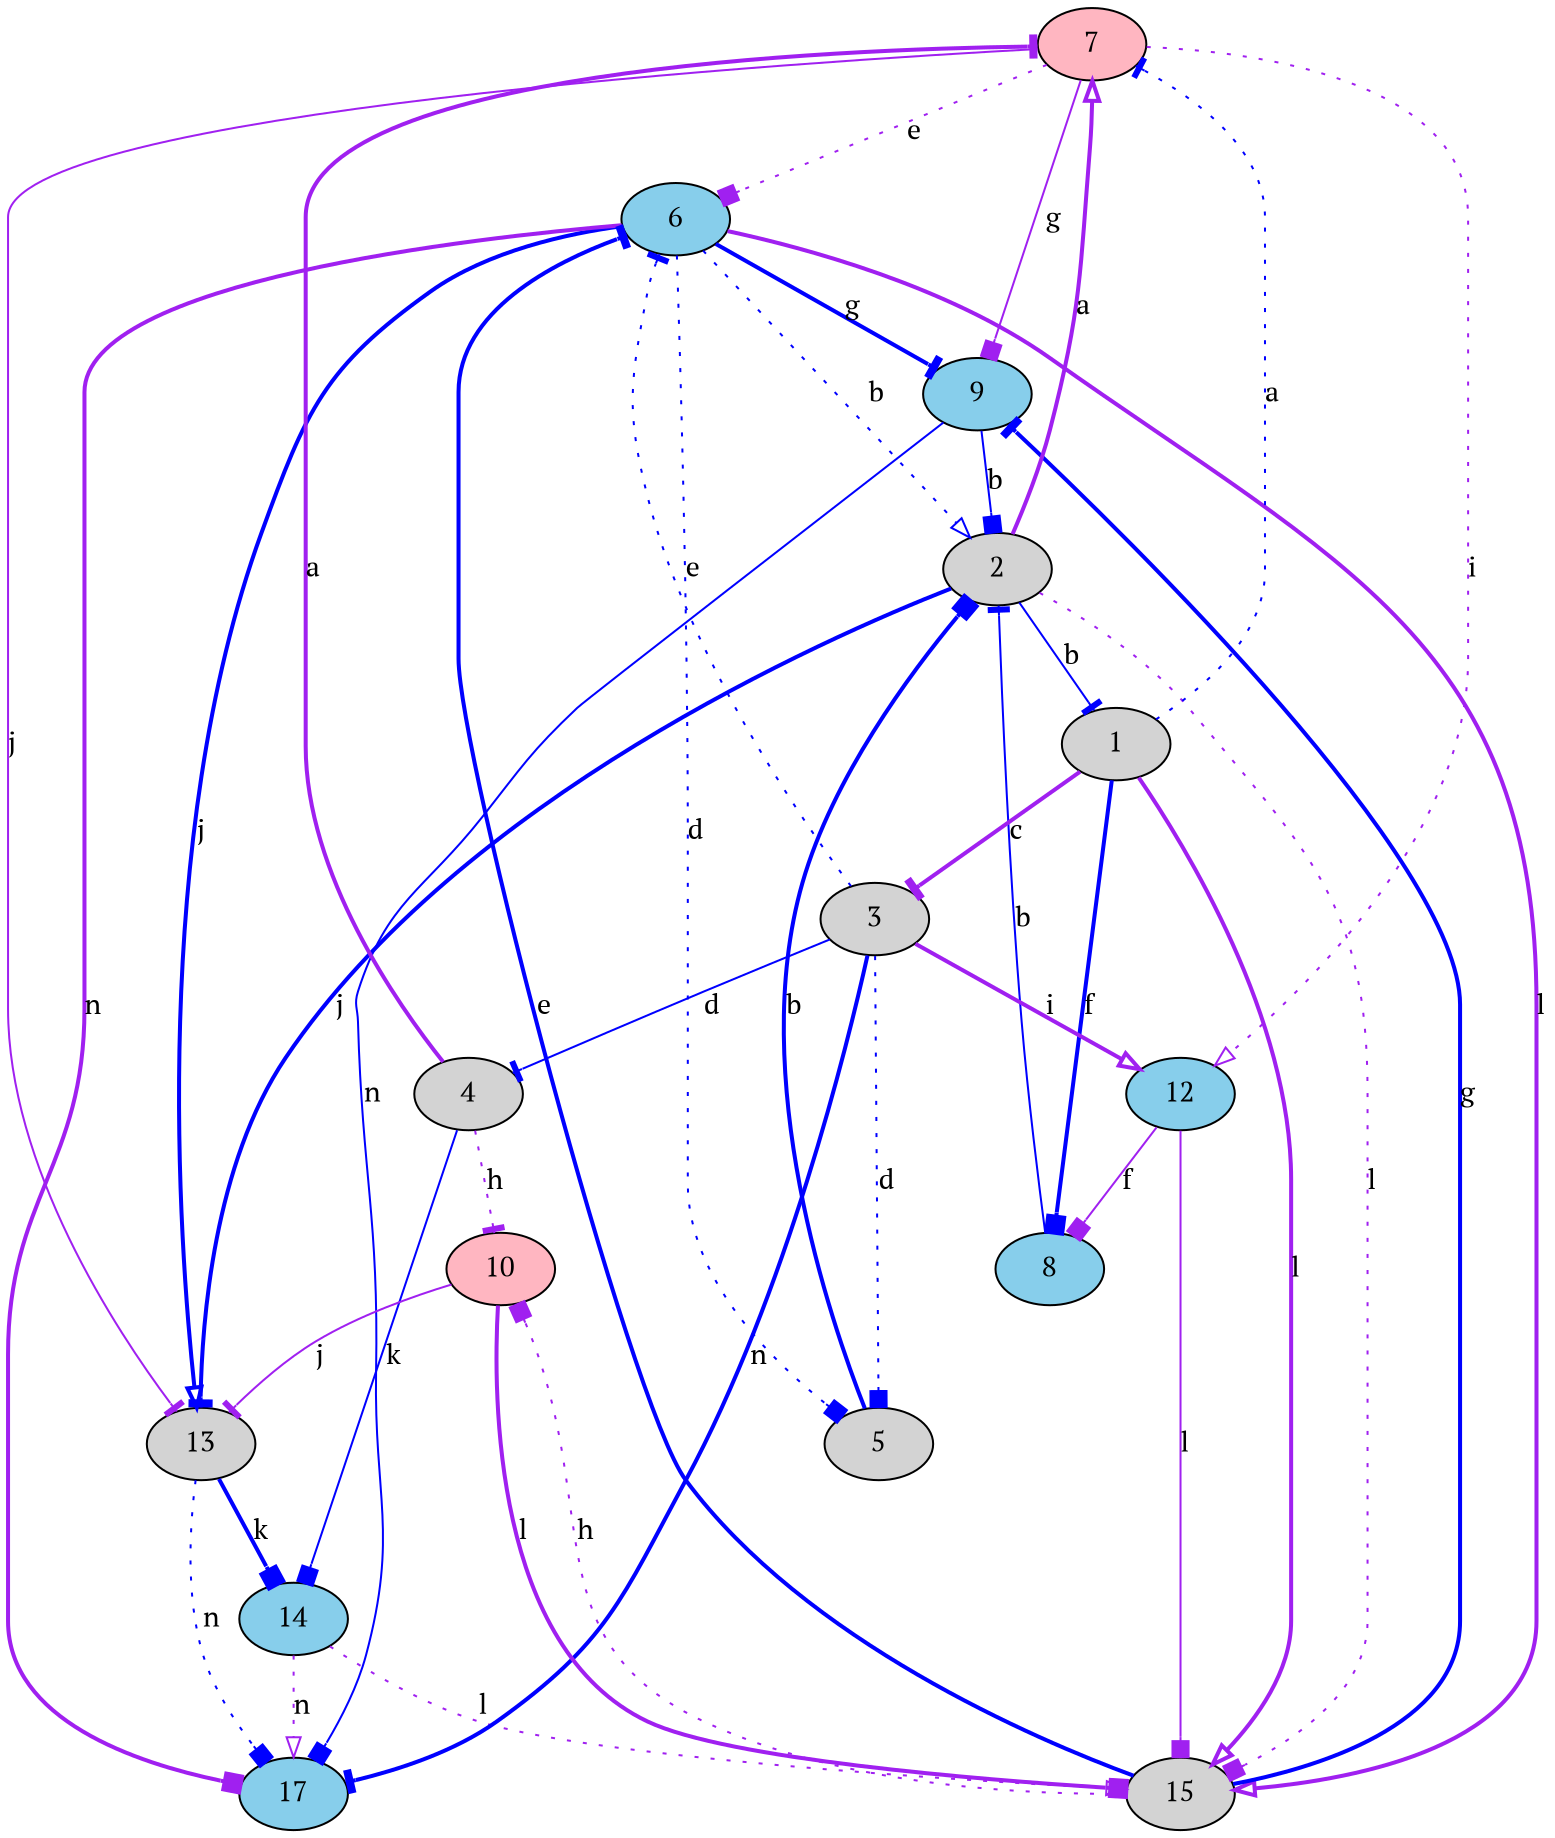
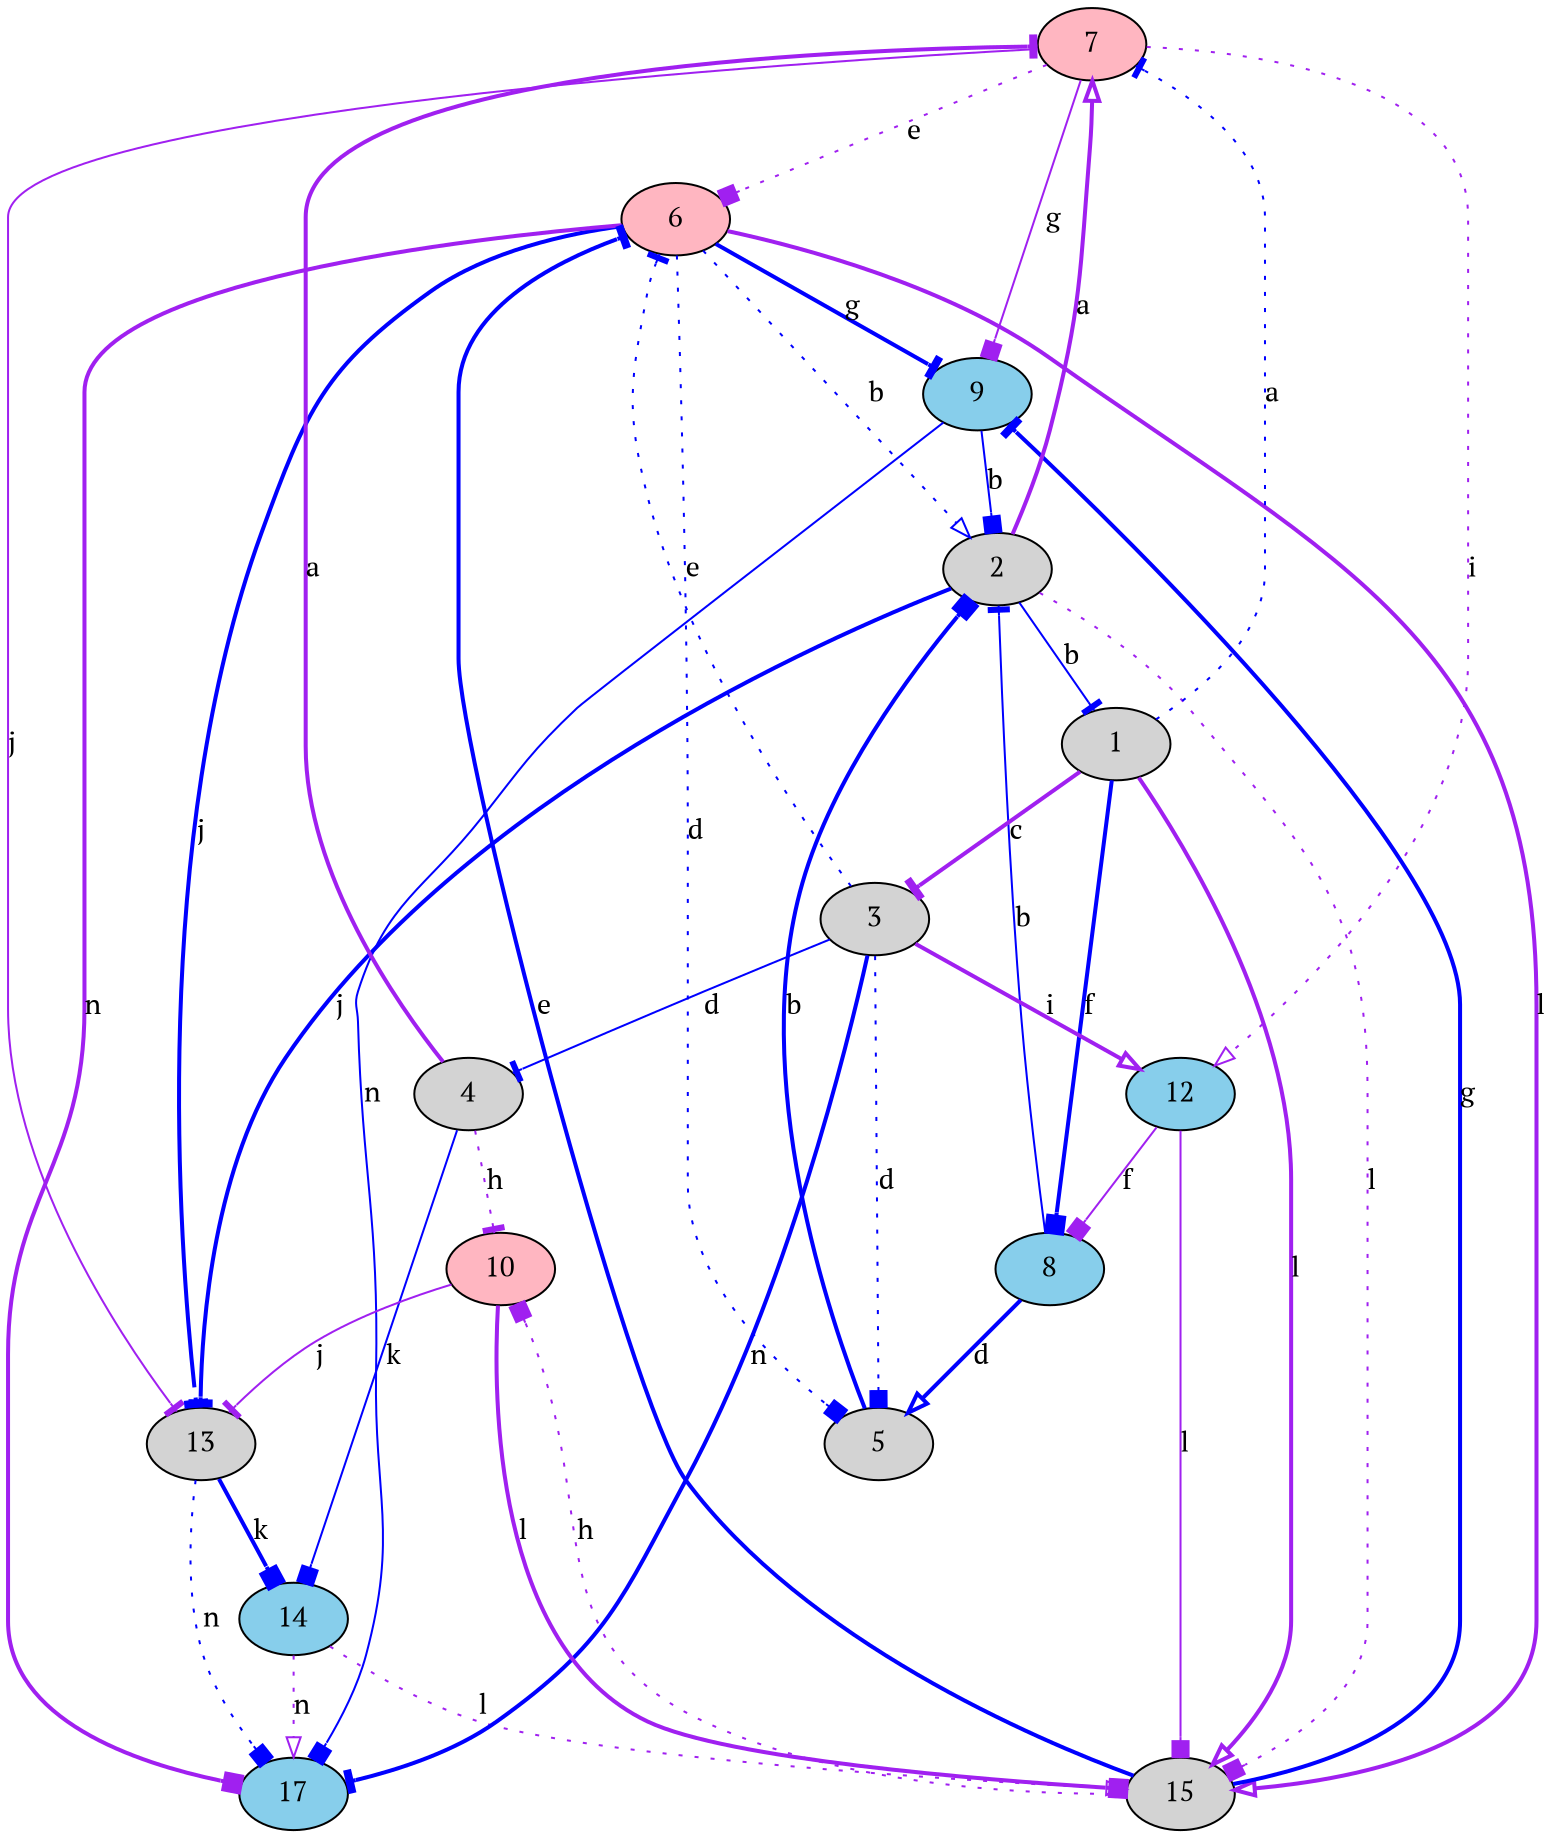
node "6": fillcolor skyblue -> lightpink
edge "6" -> "13": arrowhead onormal -> tee
edge "8" -> "5": added, label "d"
